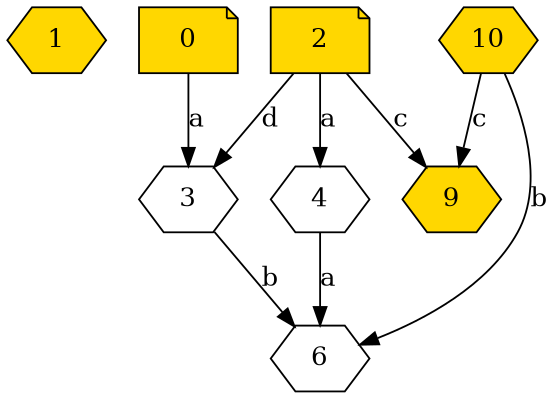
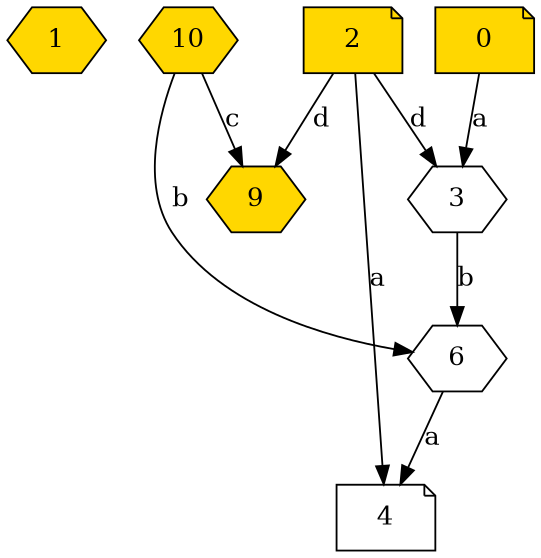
edge "2" -> "9": label "c" -> "d"
node "4": shape hexagon -> note
edge "4" -> "6": reversed
